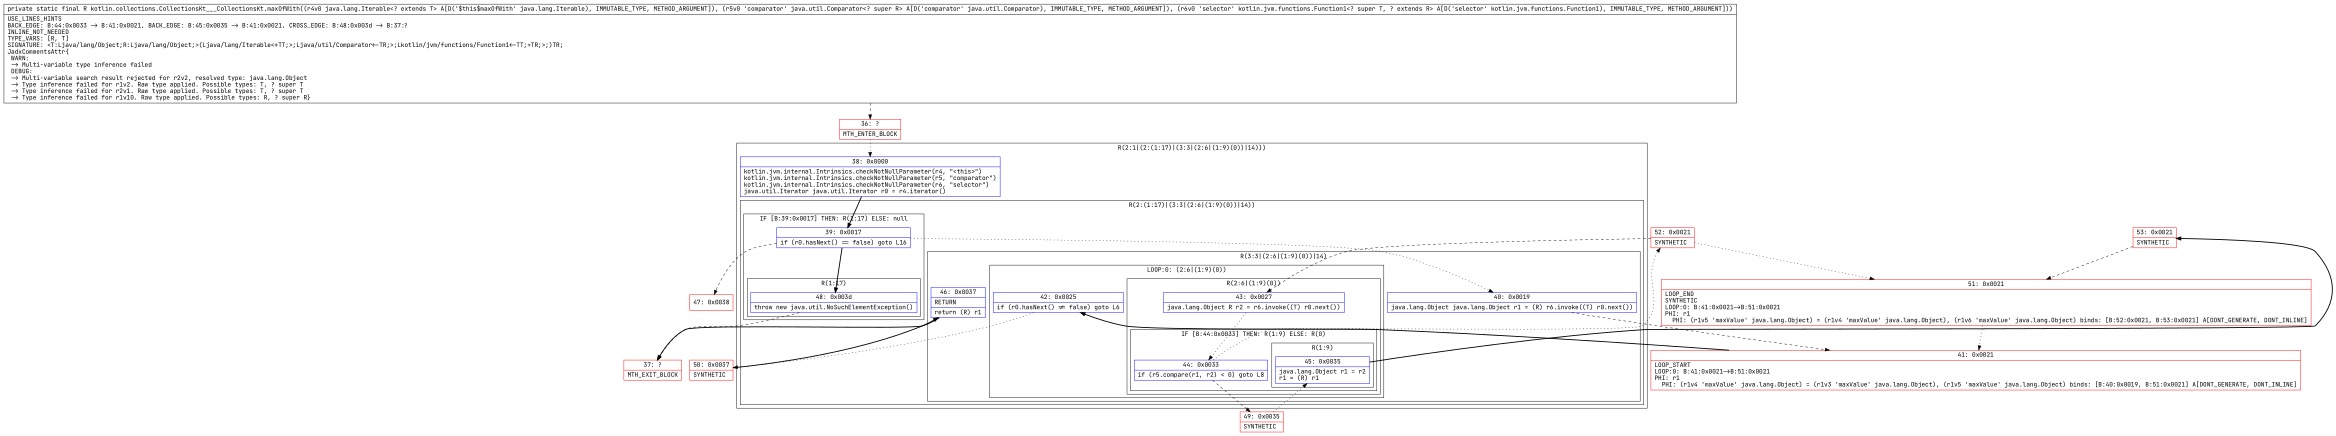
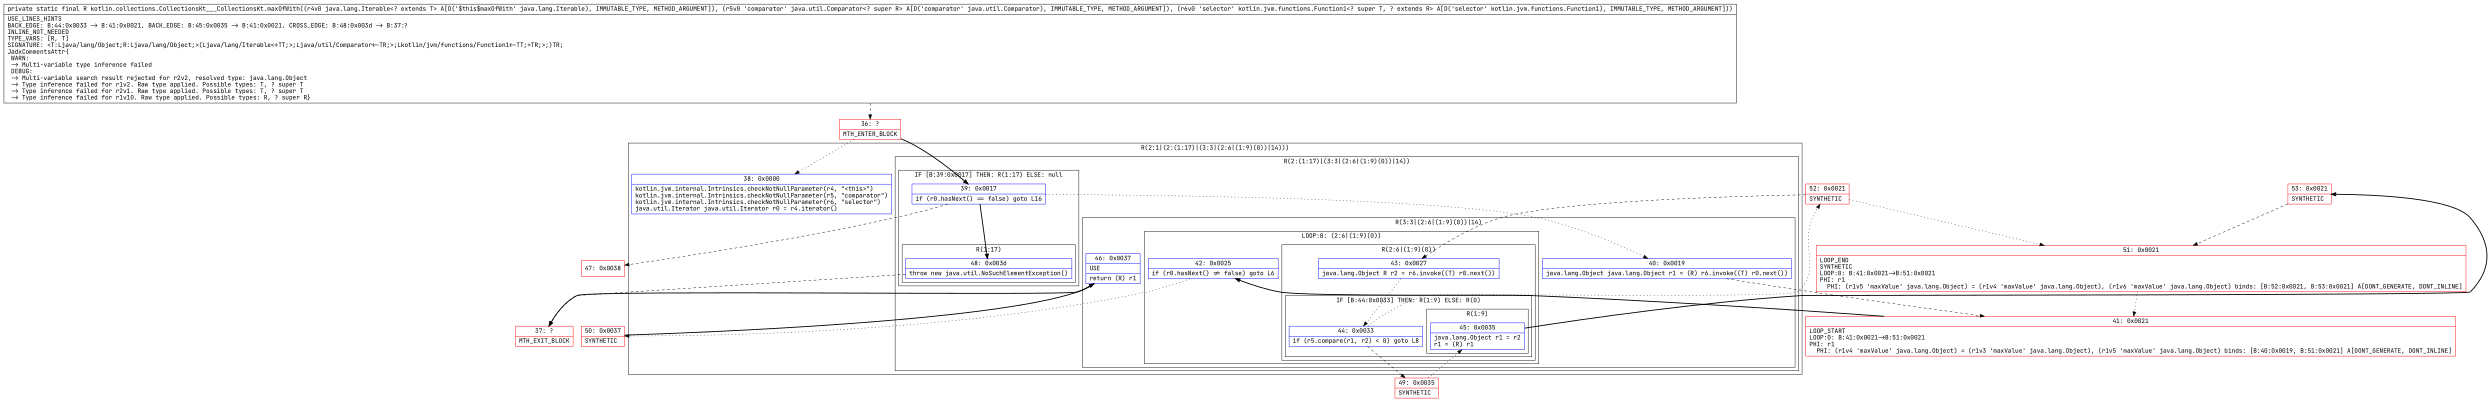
edge "38: 0x0000" -> "39: 0x0017": now "36: ?" -> "39: 0x0017"
node "46: 0x0037": text "RETURN" -> "USE"
